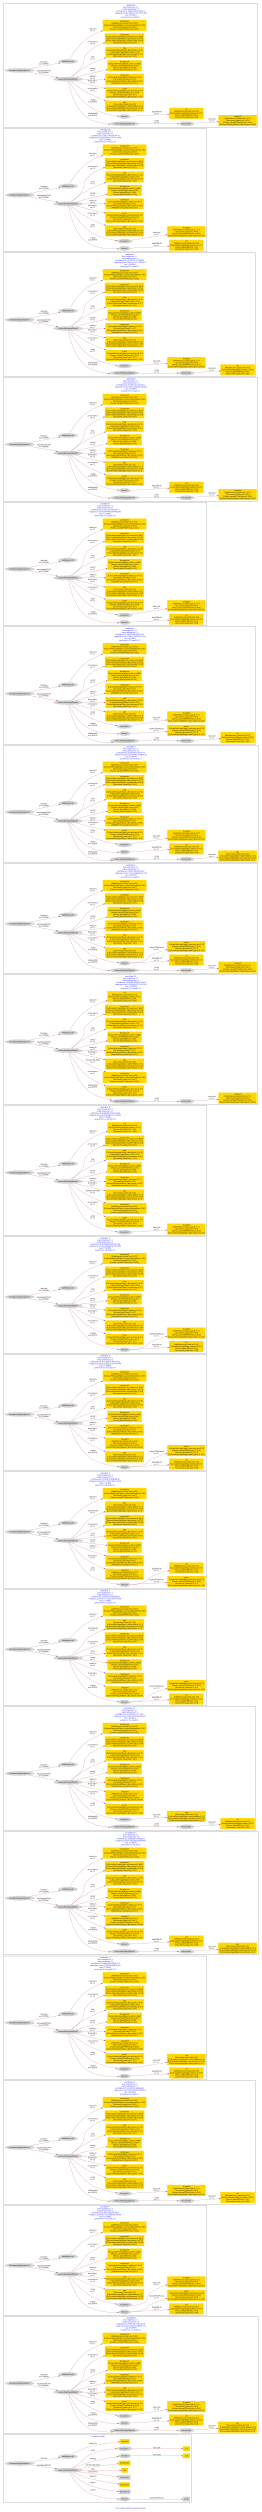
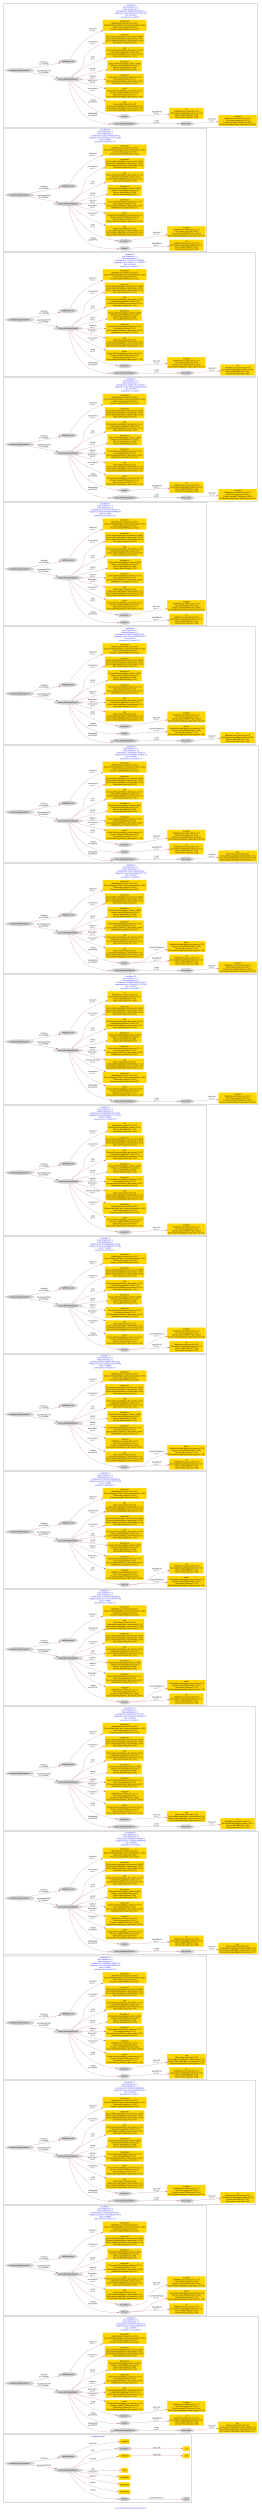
node "Concept1": fillcolor lightgray -> gold
node "accessionId": removed
node "provenance": fillcolor lightgray -> gold
node "dimensions": fillcolor lightgray -> gold
